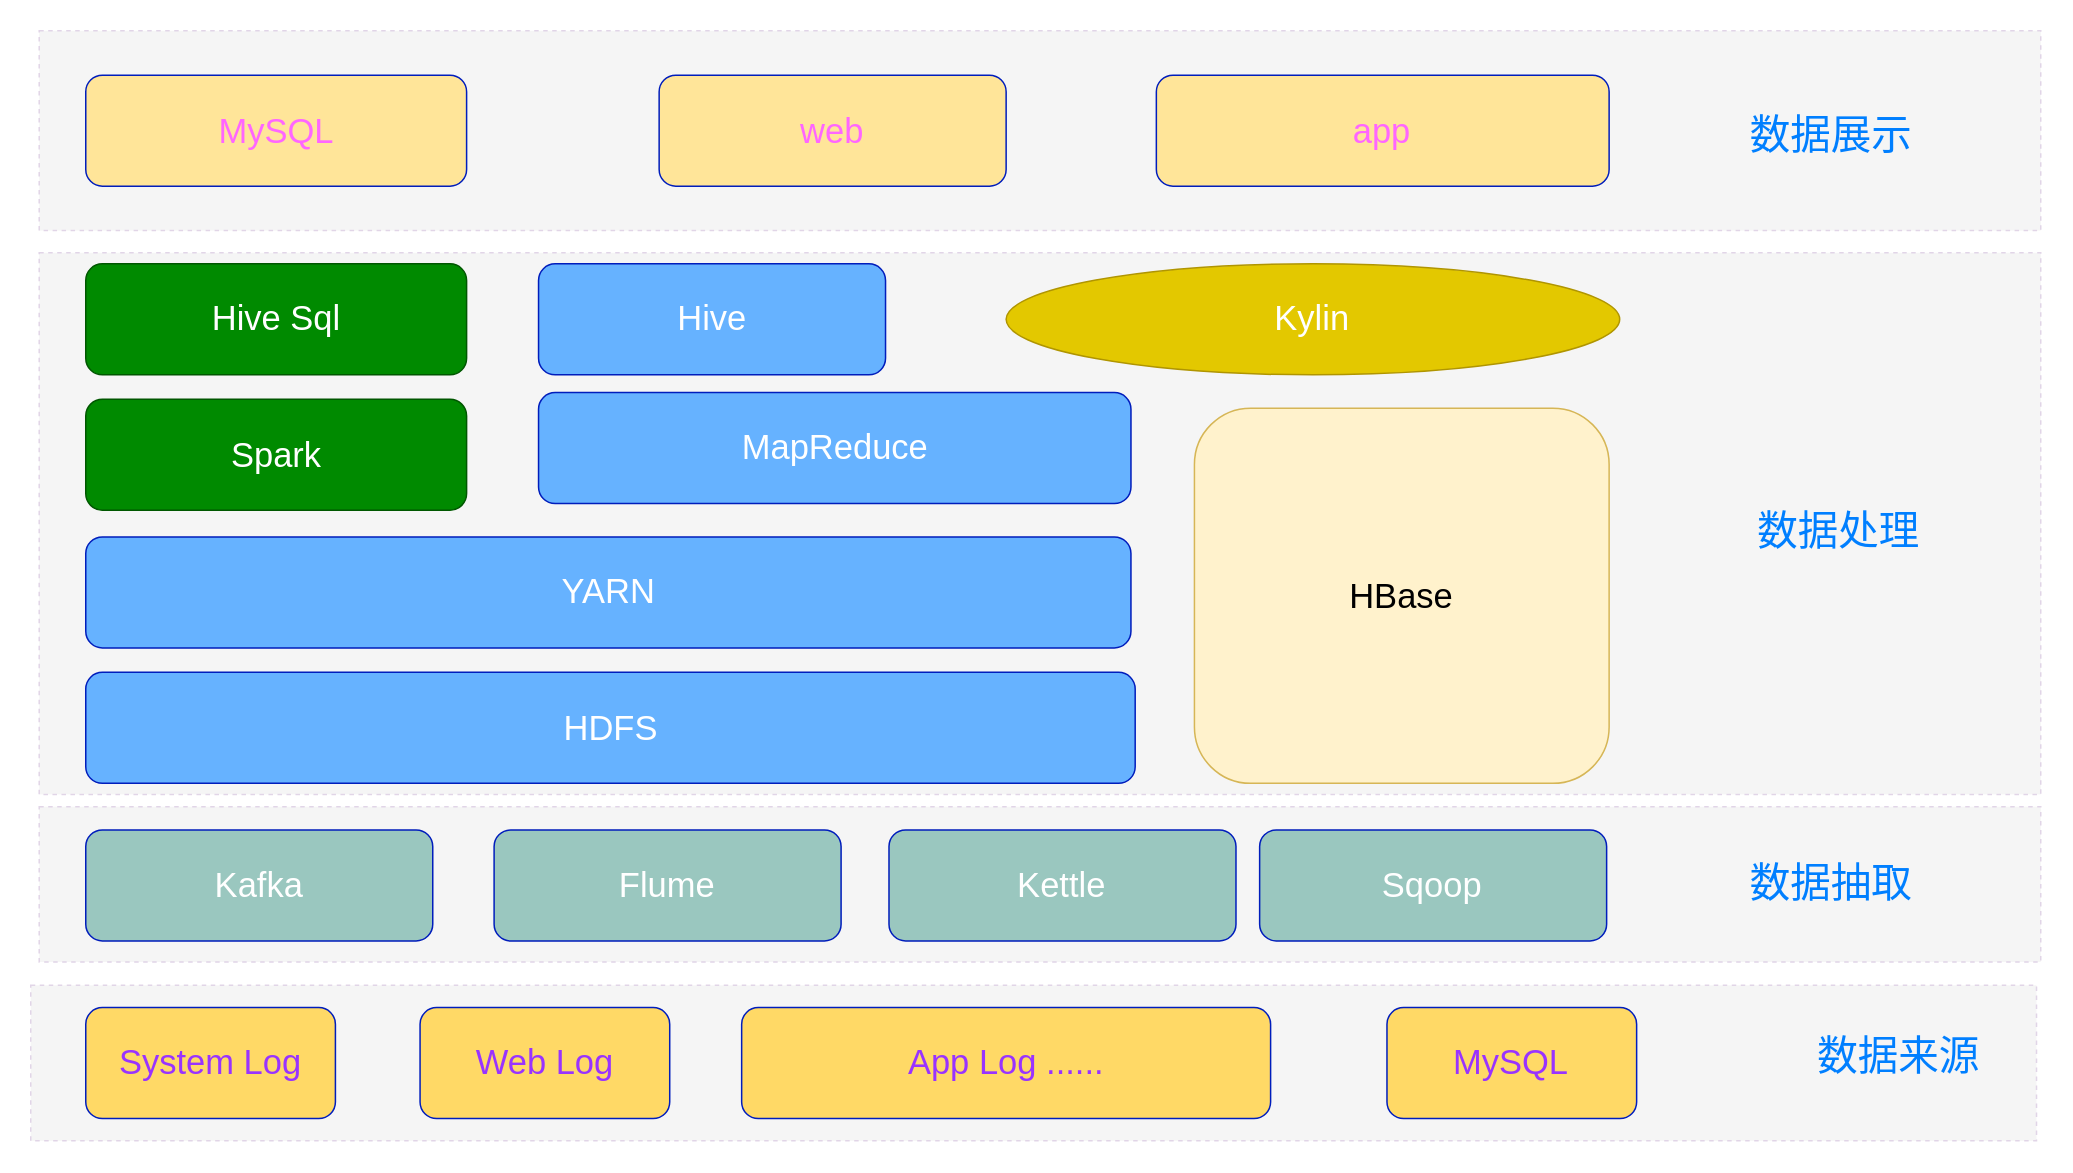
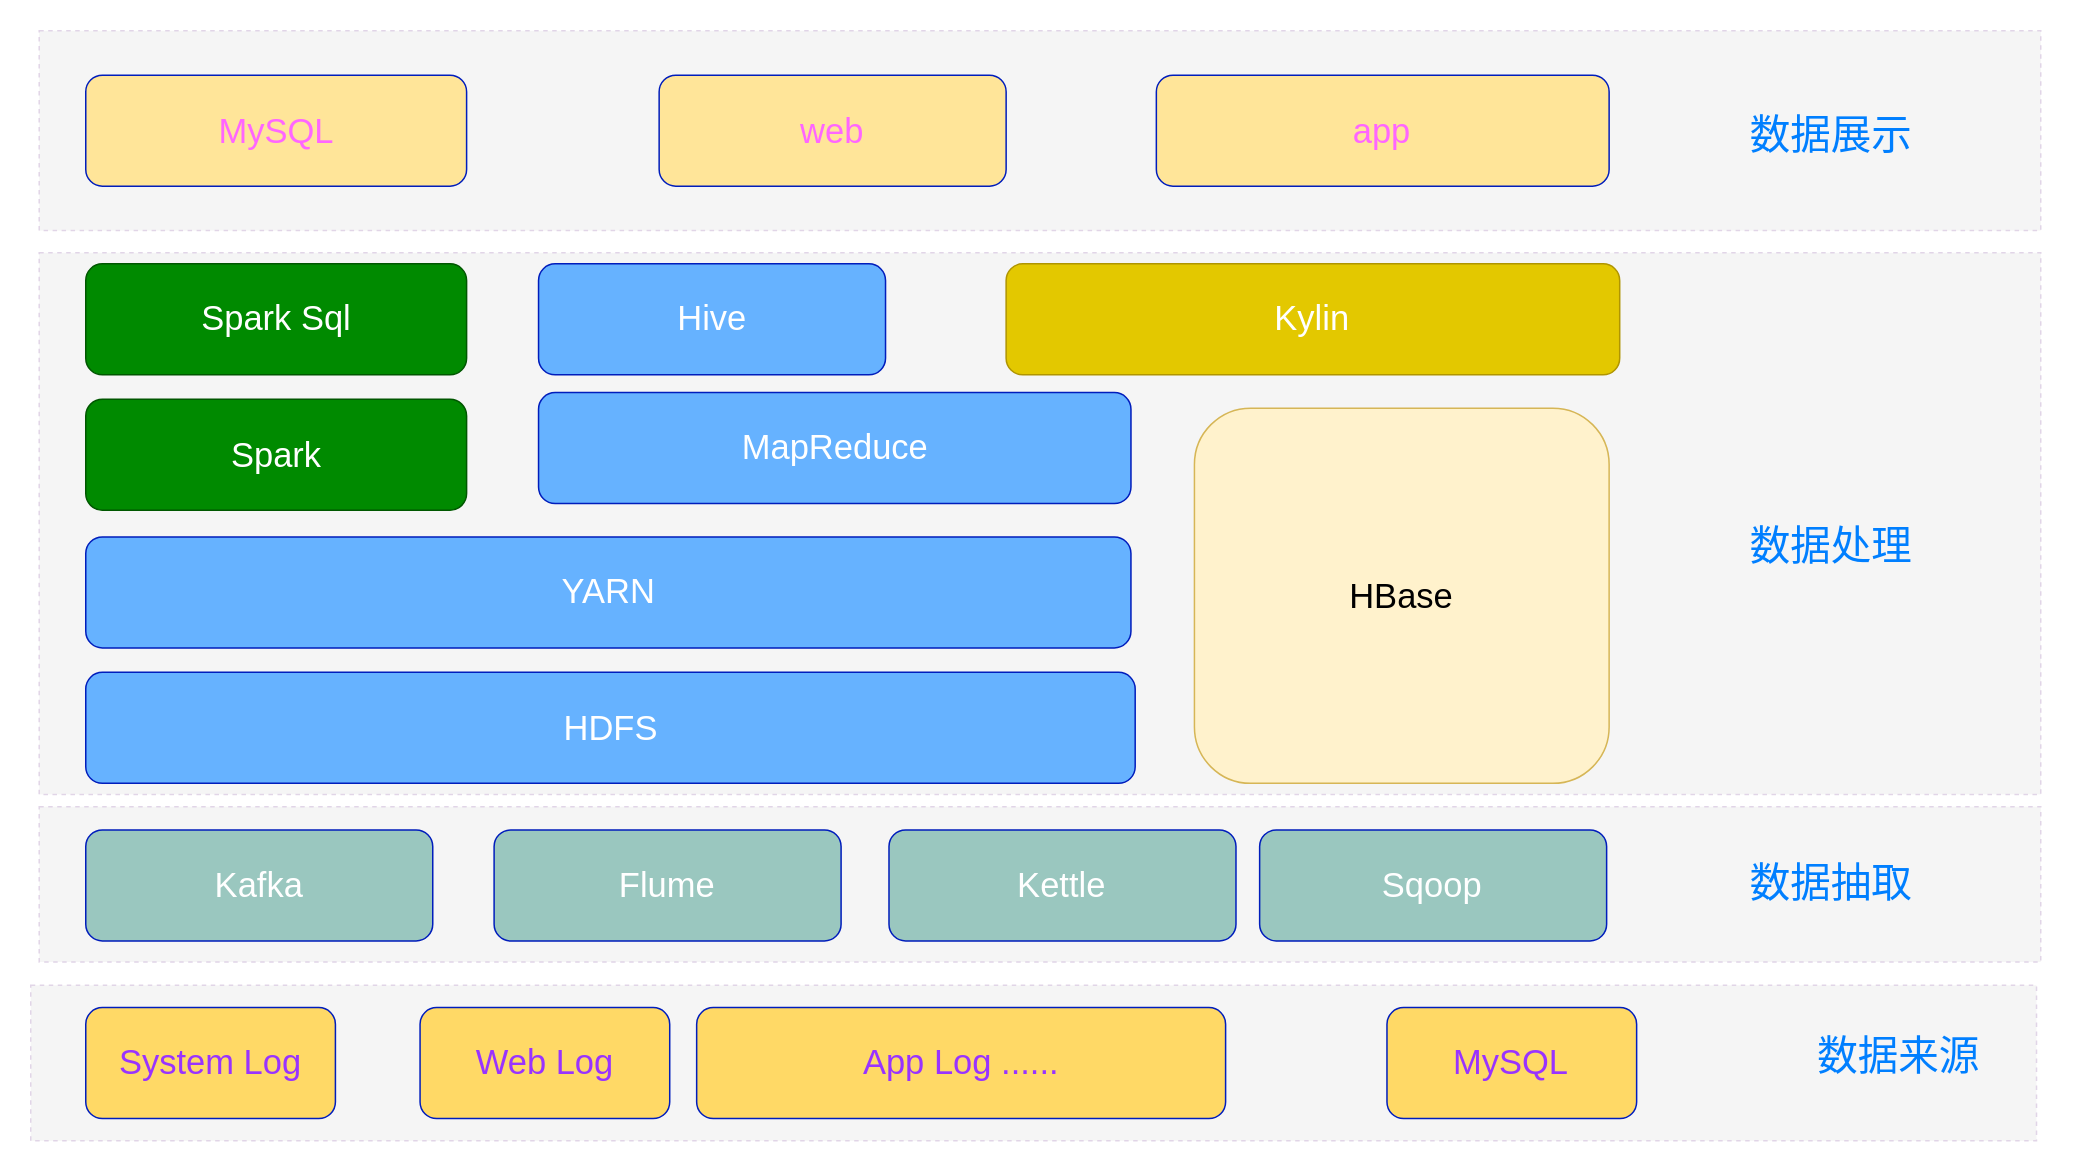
node "Hive Sql": label "Hive Sql" -> "Spark Sql"
node "Kylin": shape ellipse -> rounded rectangle
node "数据处理": moved (1838, 531) -> (1831, 546)
node "App Log ......": moved (1006, 1063) -> (961, 1063)
